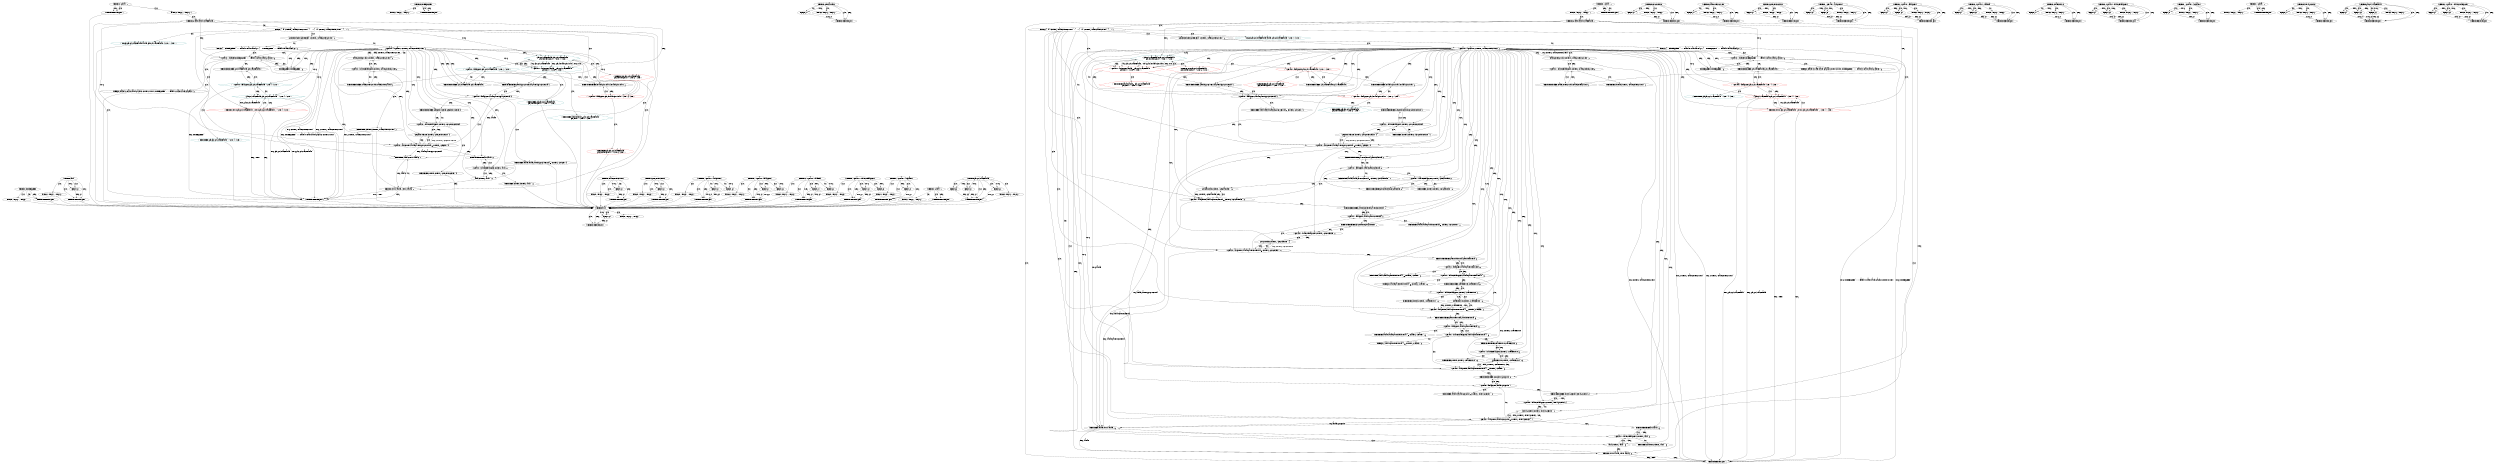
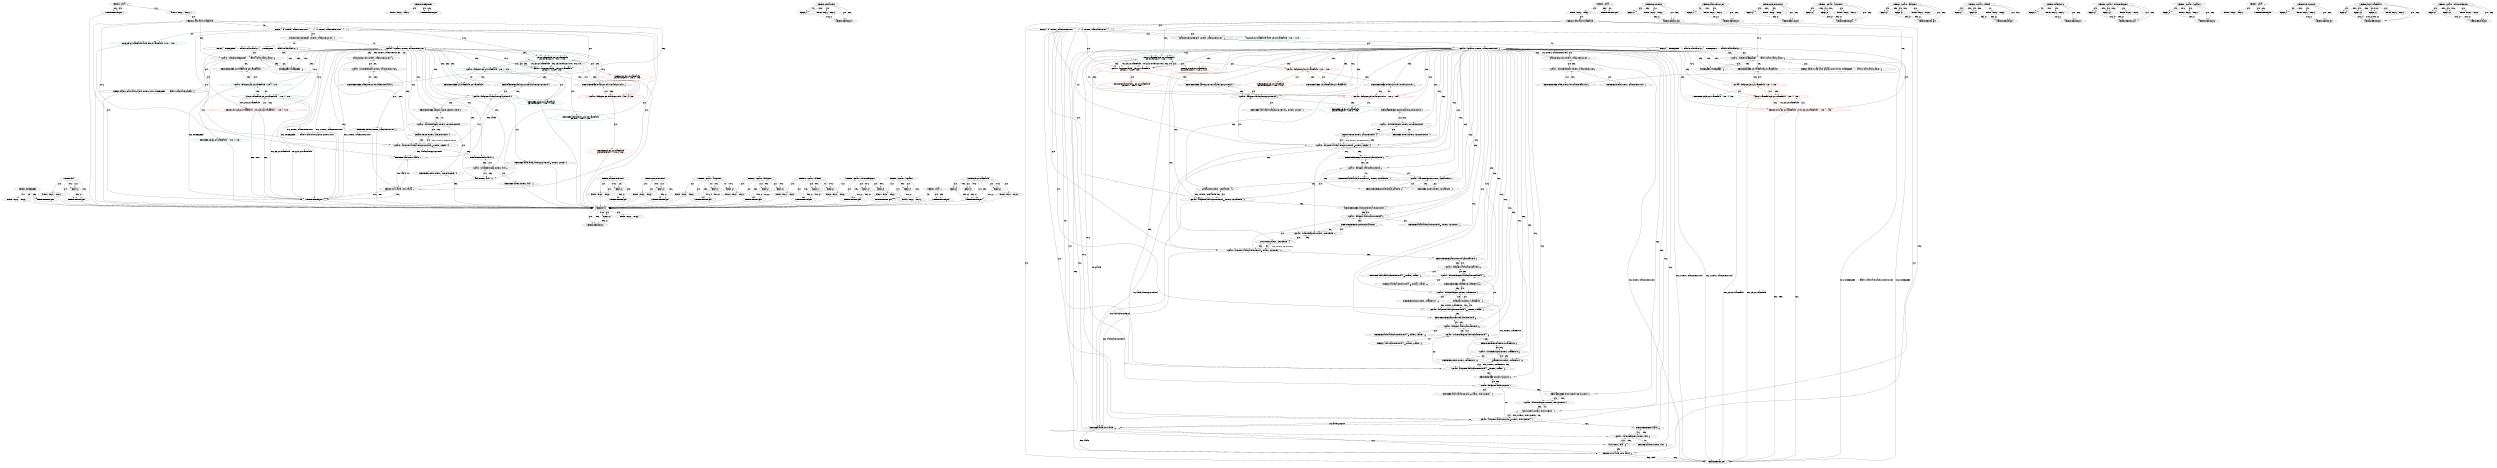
edge "(<operator>.fieldAccess,handle.parent_context_id)" -> "(FIELD_IDENTIFIER,GetContextID,GetContextID)": reversed
